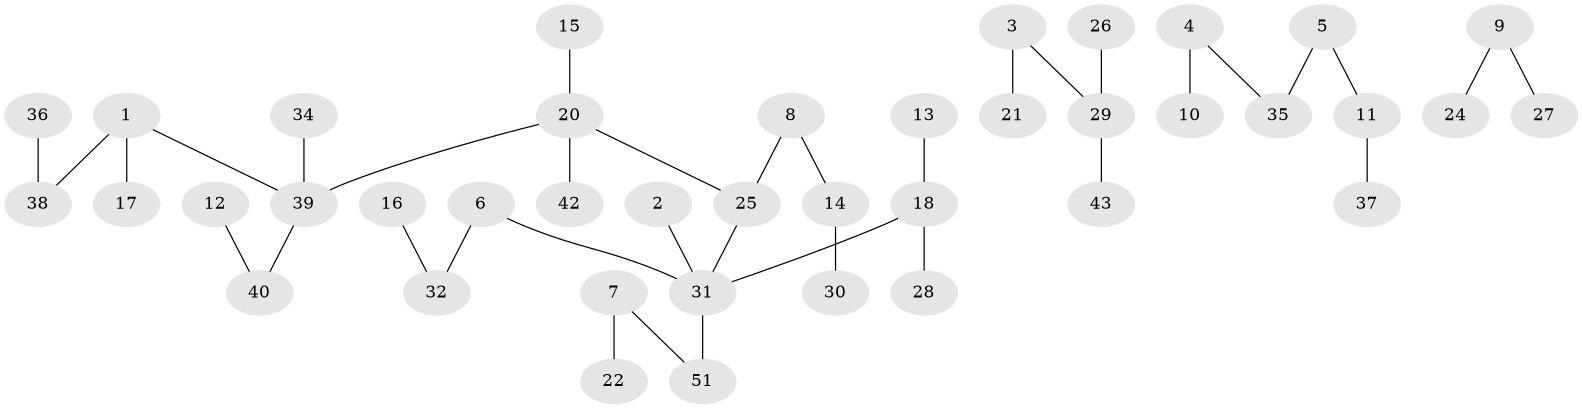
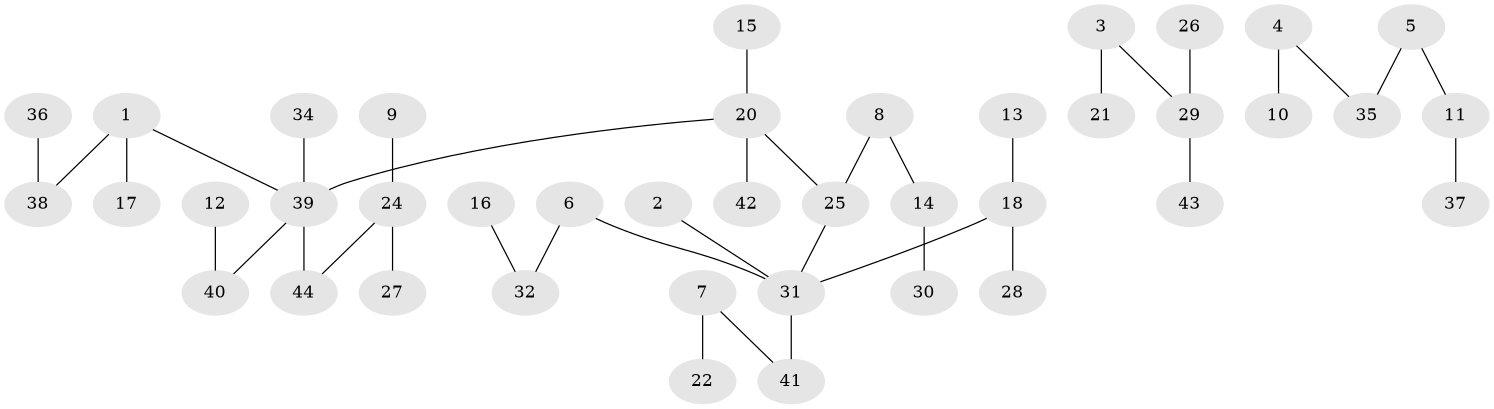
edge "9" -- "27": now "24" -- "27"
node "44": added
node "51": label "51" -> "41"
